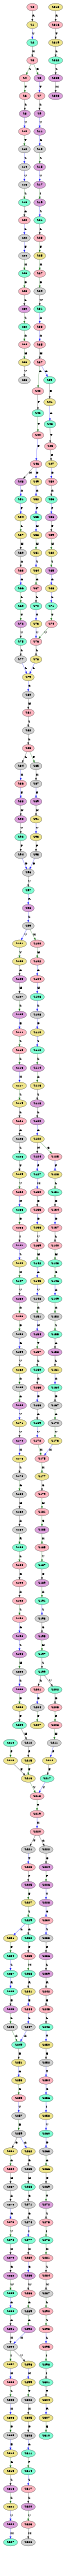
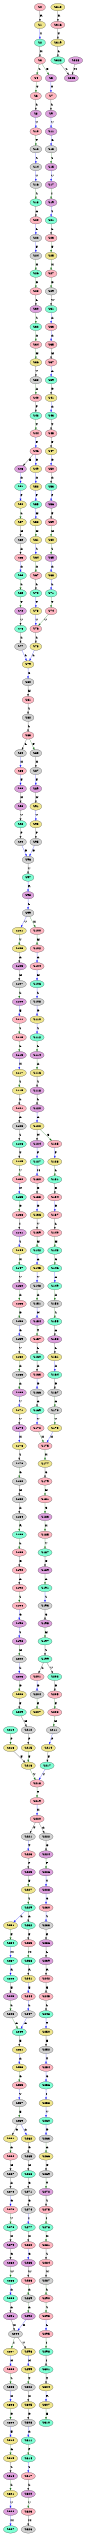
edge "S325" -> "S328": reversed
edge "S37" -> "S40": now "S38" -> "S40"
edge "S46" -> "S48": label "N" -> "E"
edge "S234" -> "S237": label "S" -> "M"
